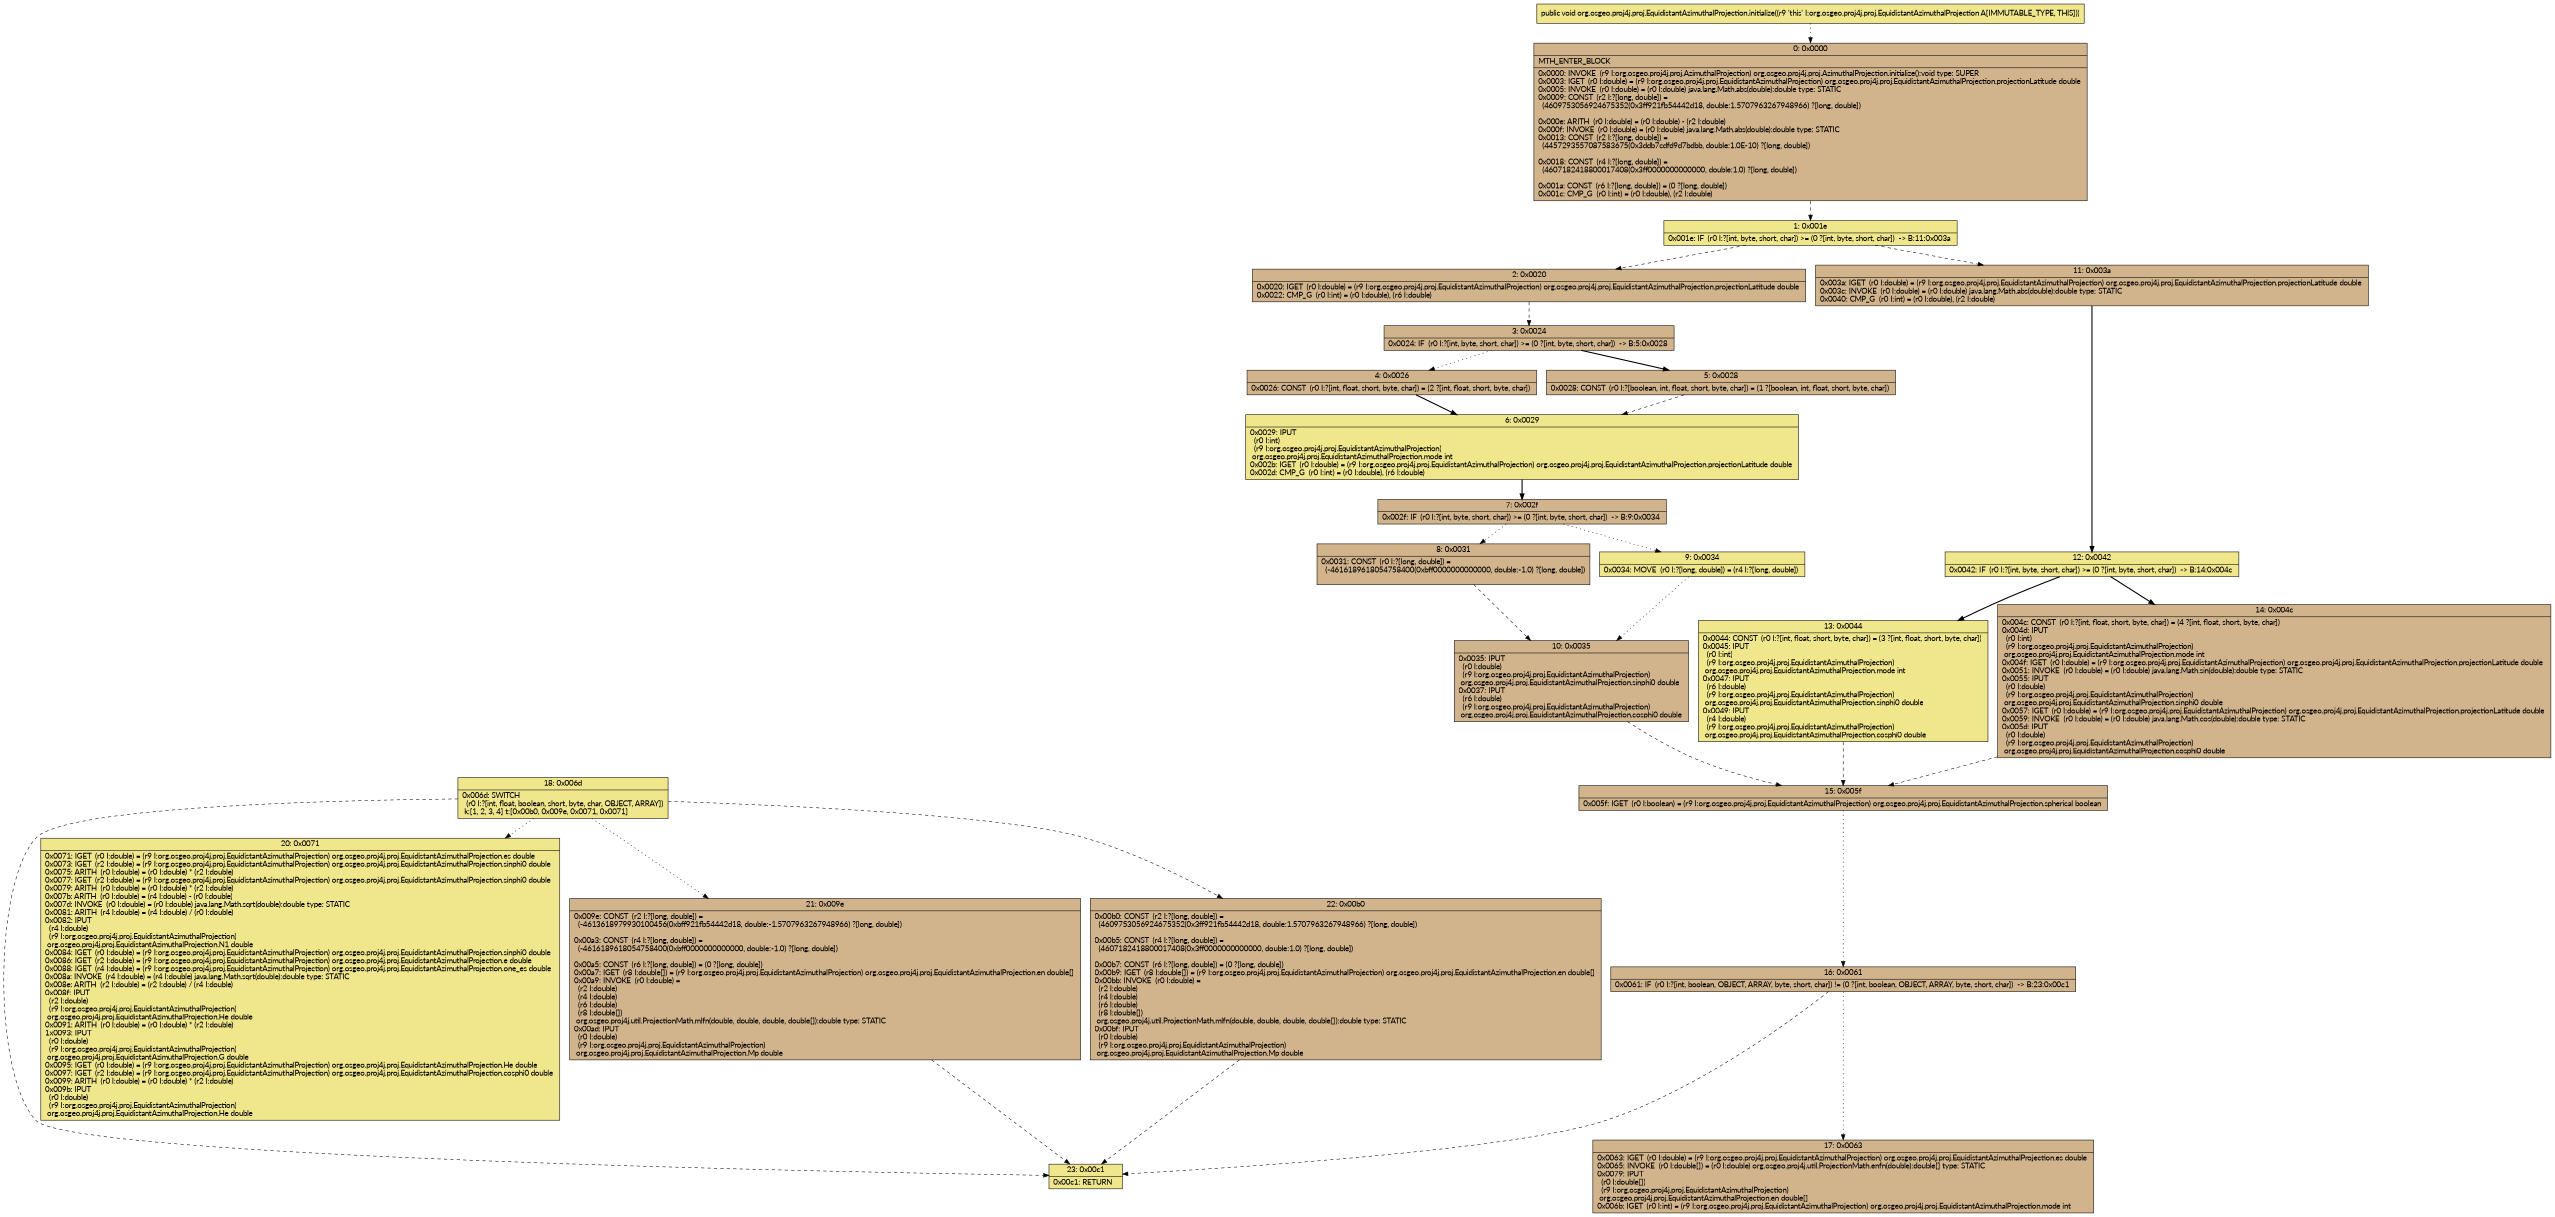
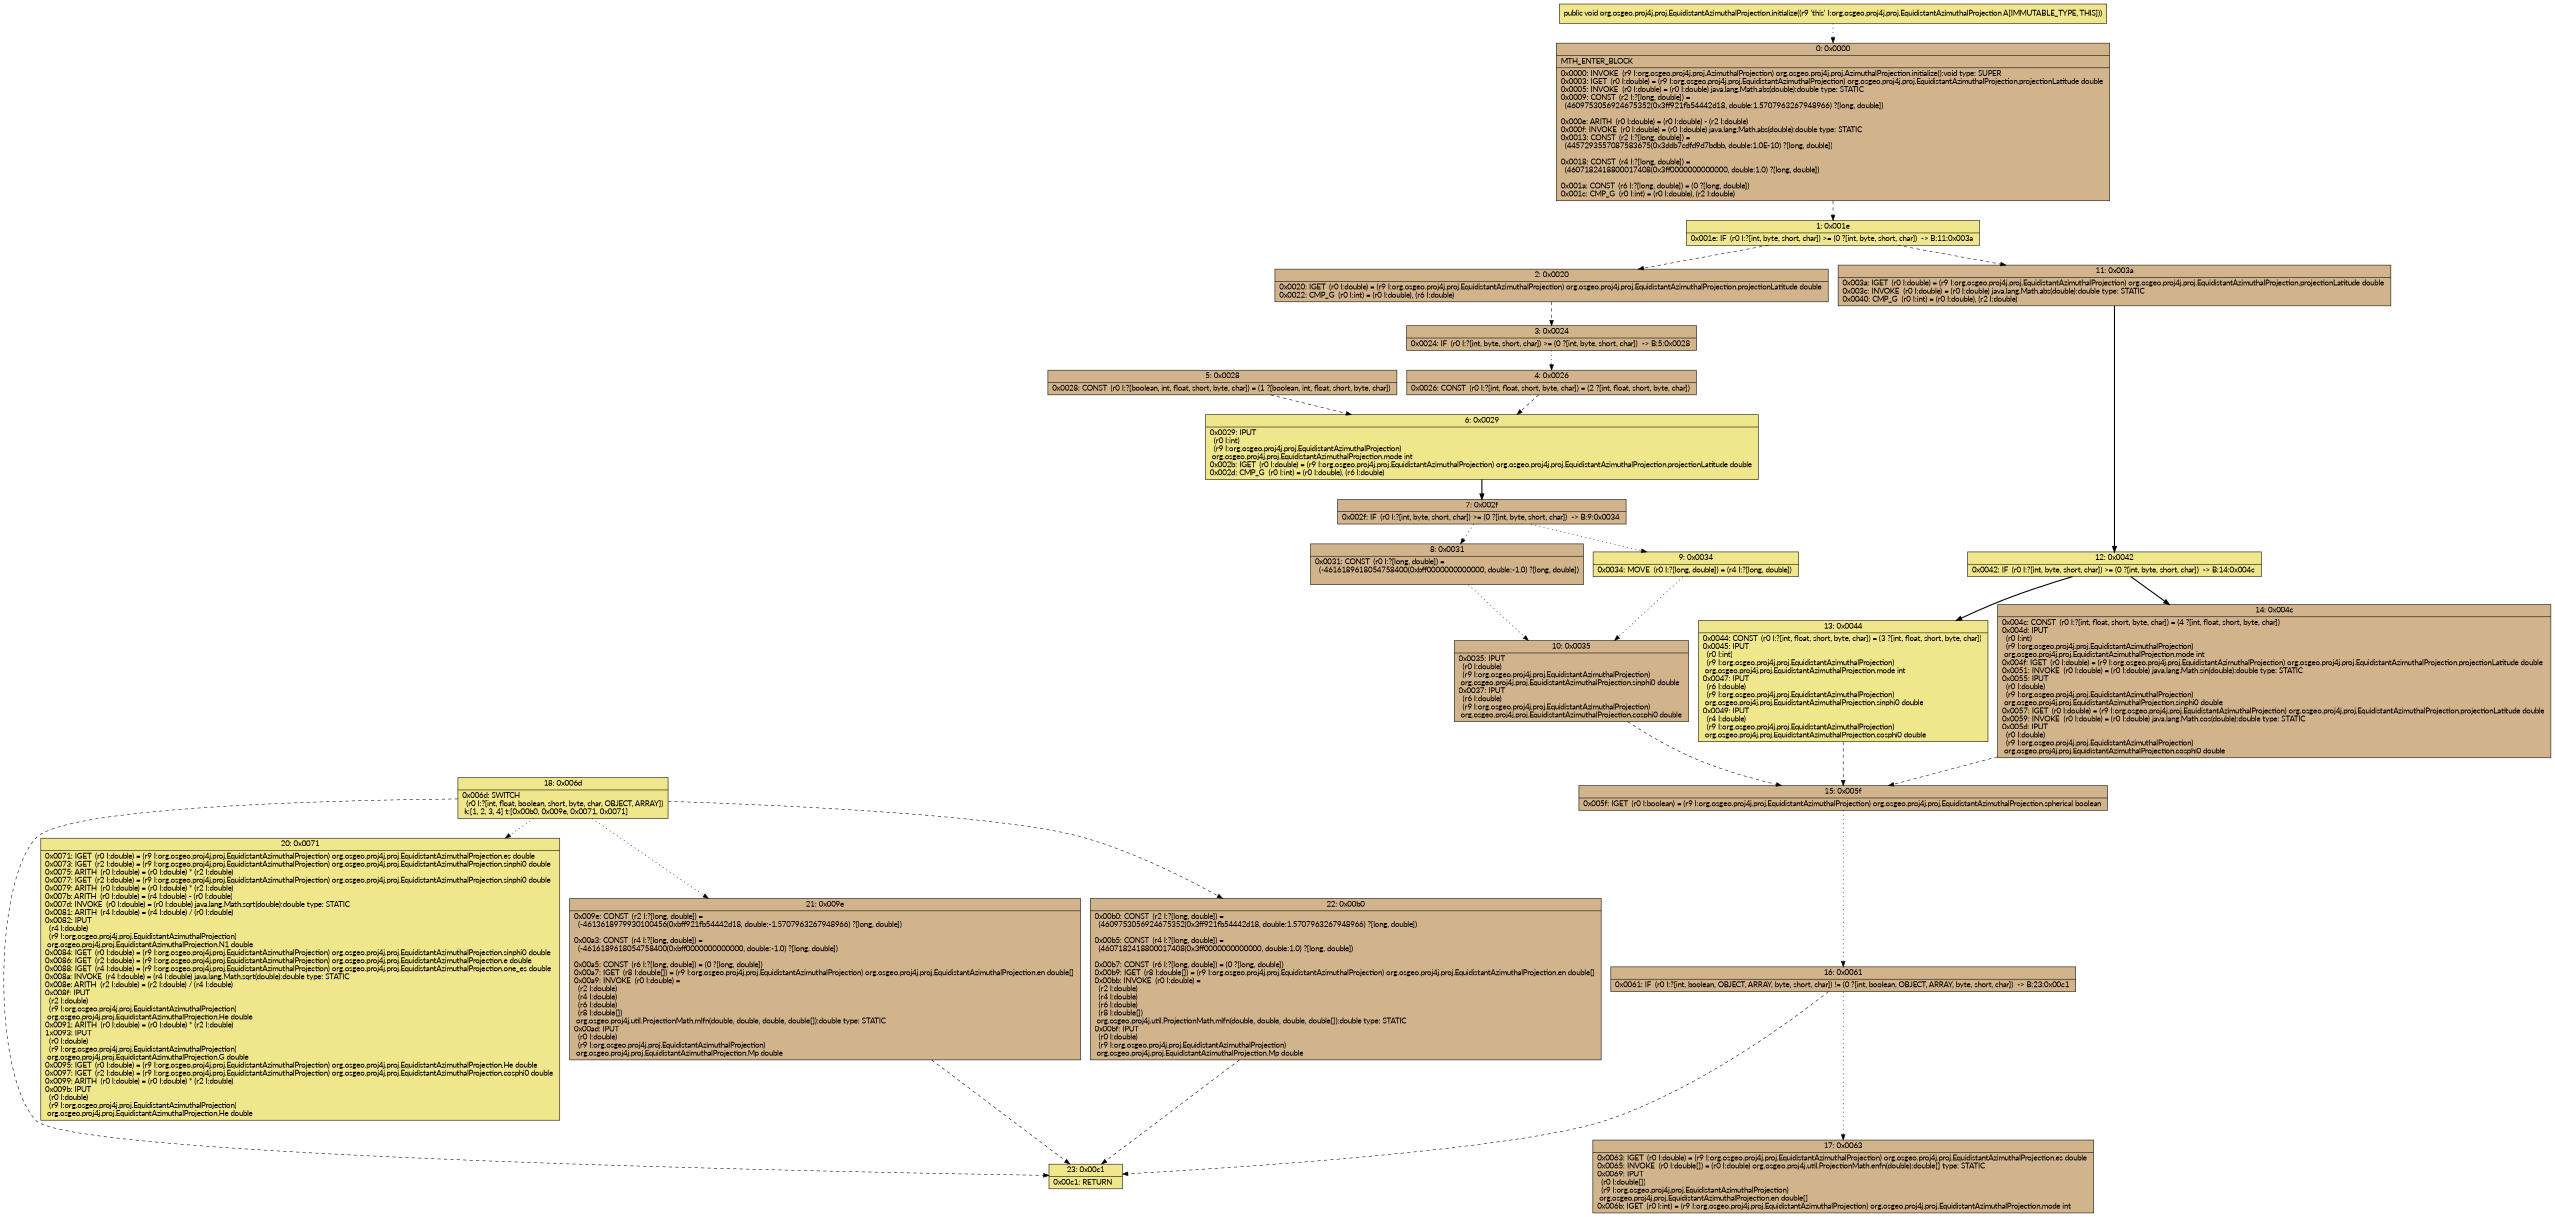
edge "3: 0x0024" -> "5: 0x0028": removed
edge "4: 0x0026" -> "6: 0x0029": style bold -> dashed
edge "8: 0x0031" -> "10: 0x0035": style dashed -> dotted
node "17: 0x0063": text "0x0079: IPUT" -> "0x0069: IPUT"
